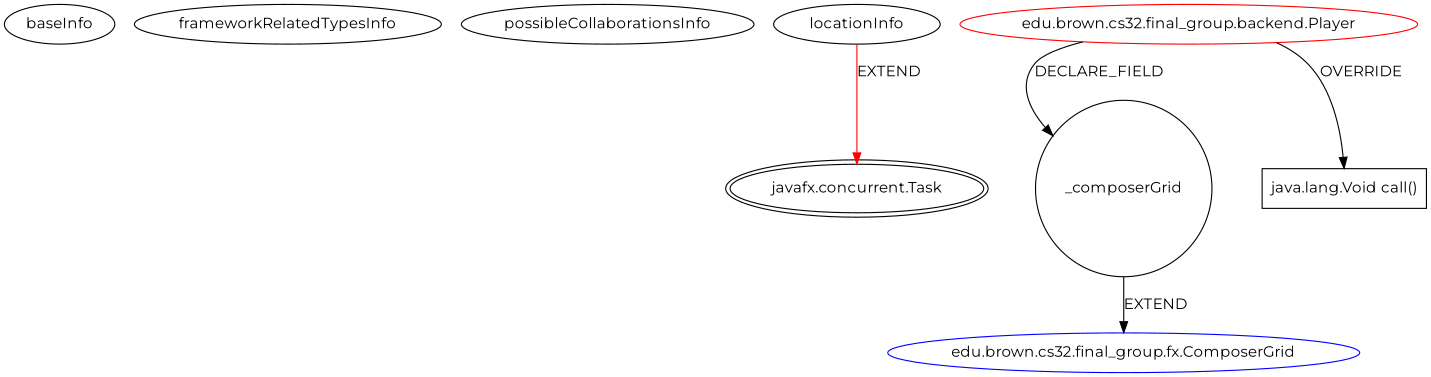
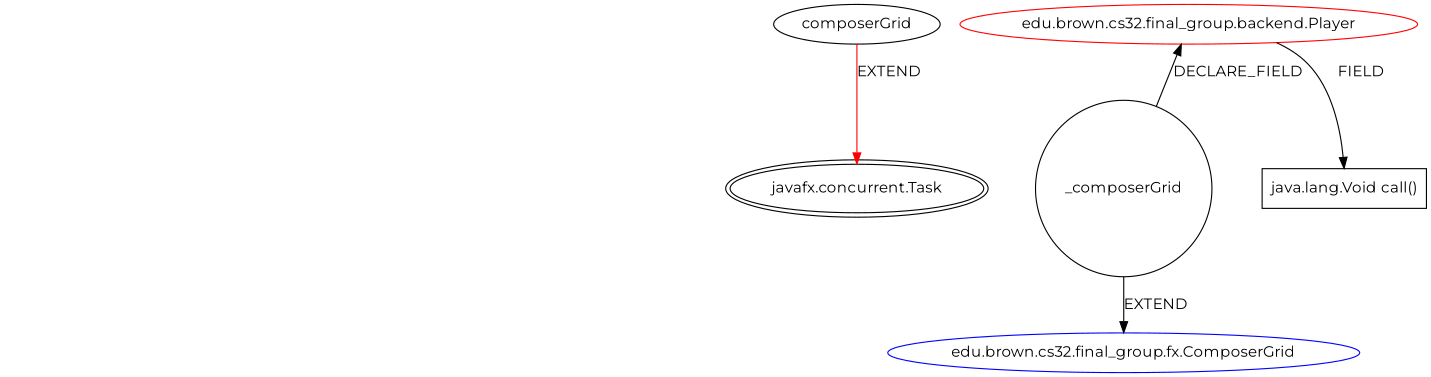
node "baseInfo": removed
node "frameworkRelatedTypesInfo": removed
node "possibleCollaborationsInfo": removed
node "locationInfo": label "locationInfo" -> "composerGrid"
edge "edu.brown.cs32.final_group.backend.Player" -> "_composerGrid": reversed
edge "edu.brown.cs32.final_group.backend.Player" -> "java.lang.Void call()": label "OVERRIDE" -> "FIELD"
